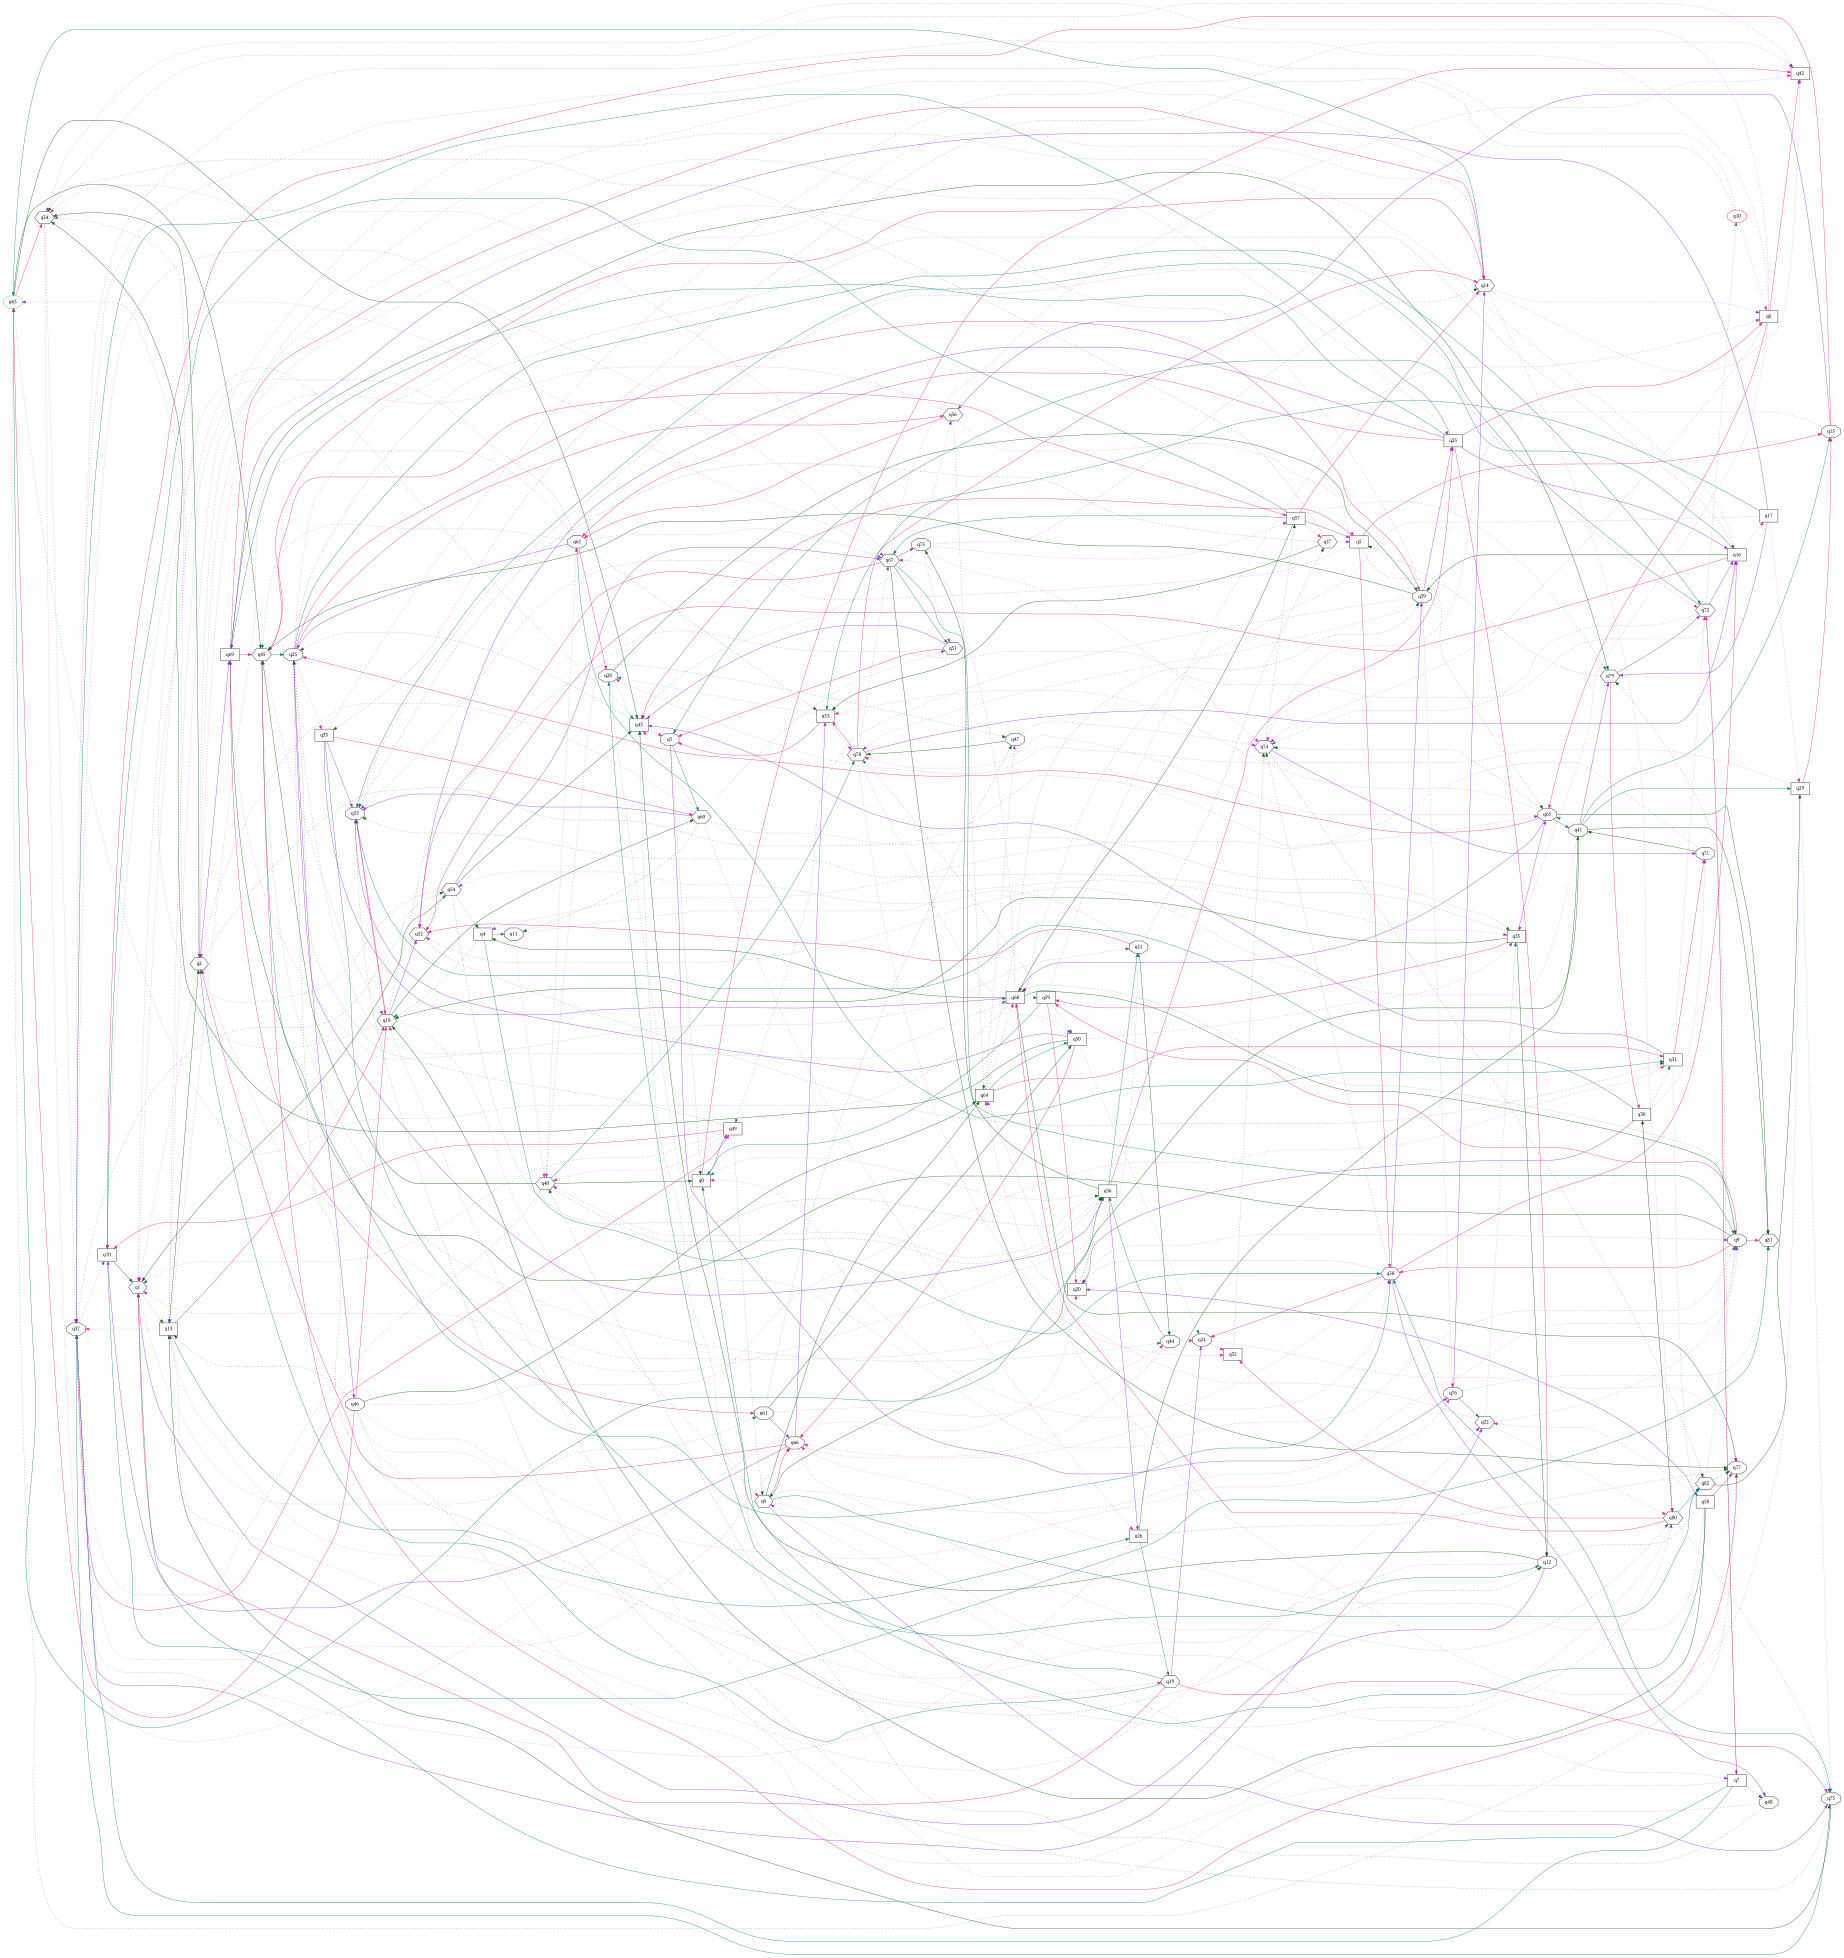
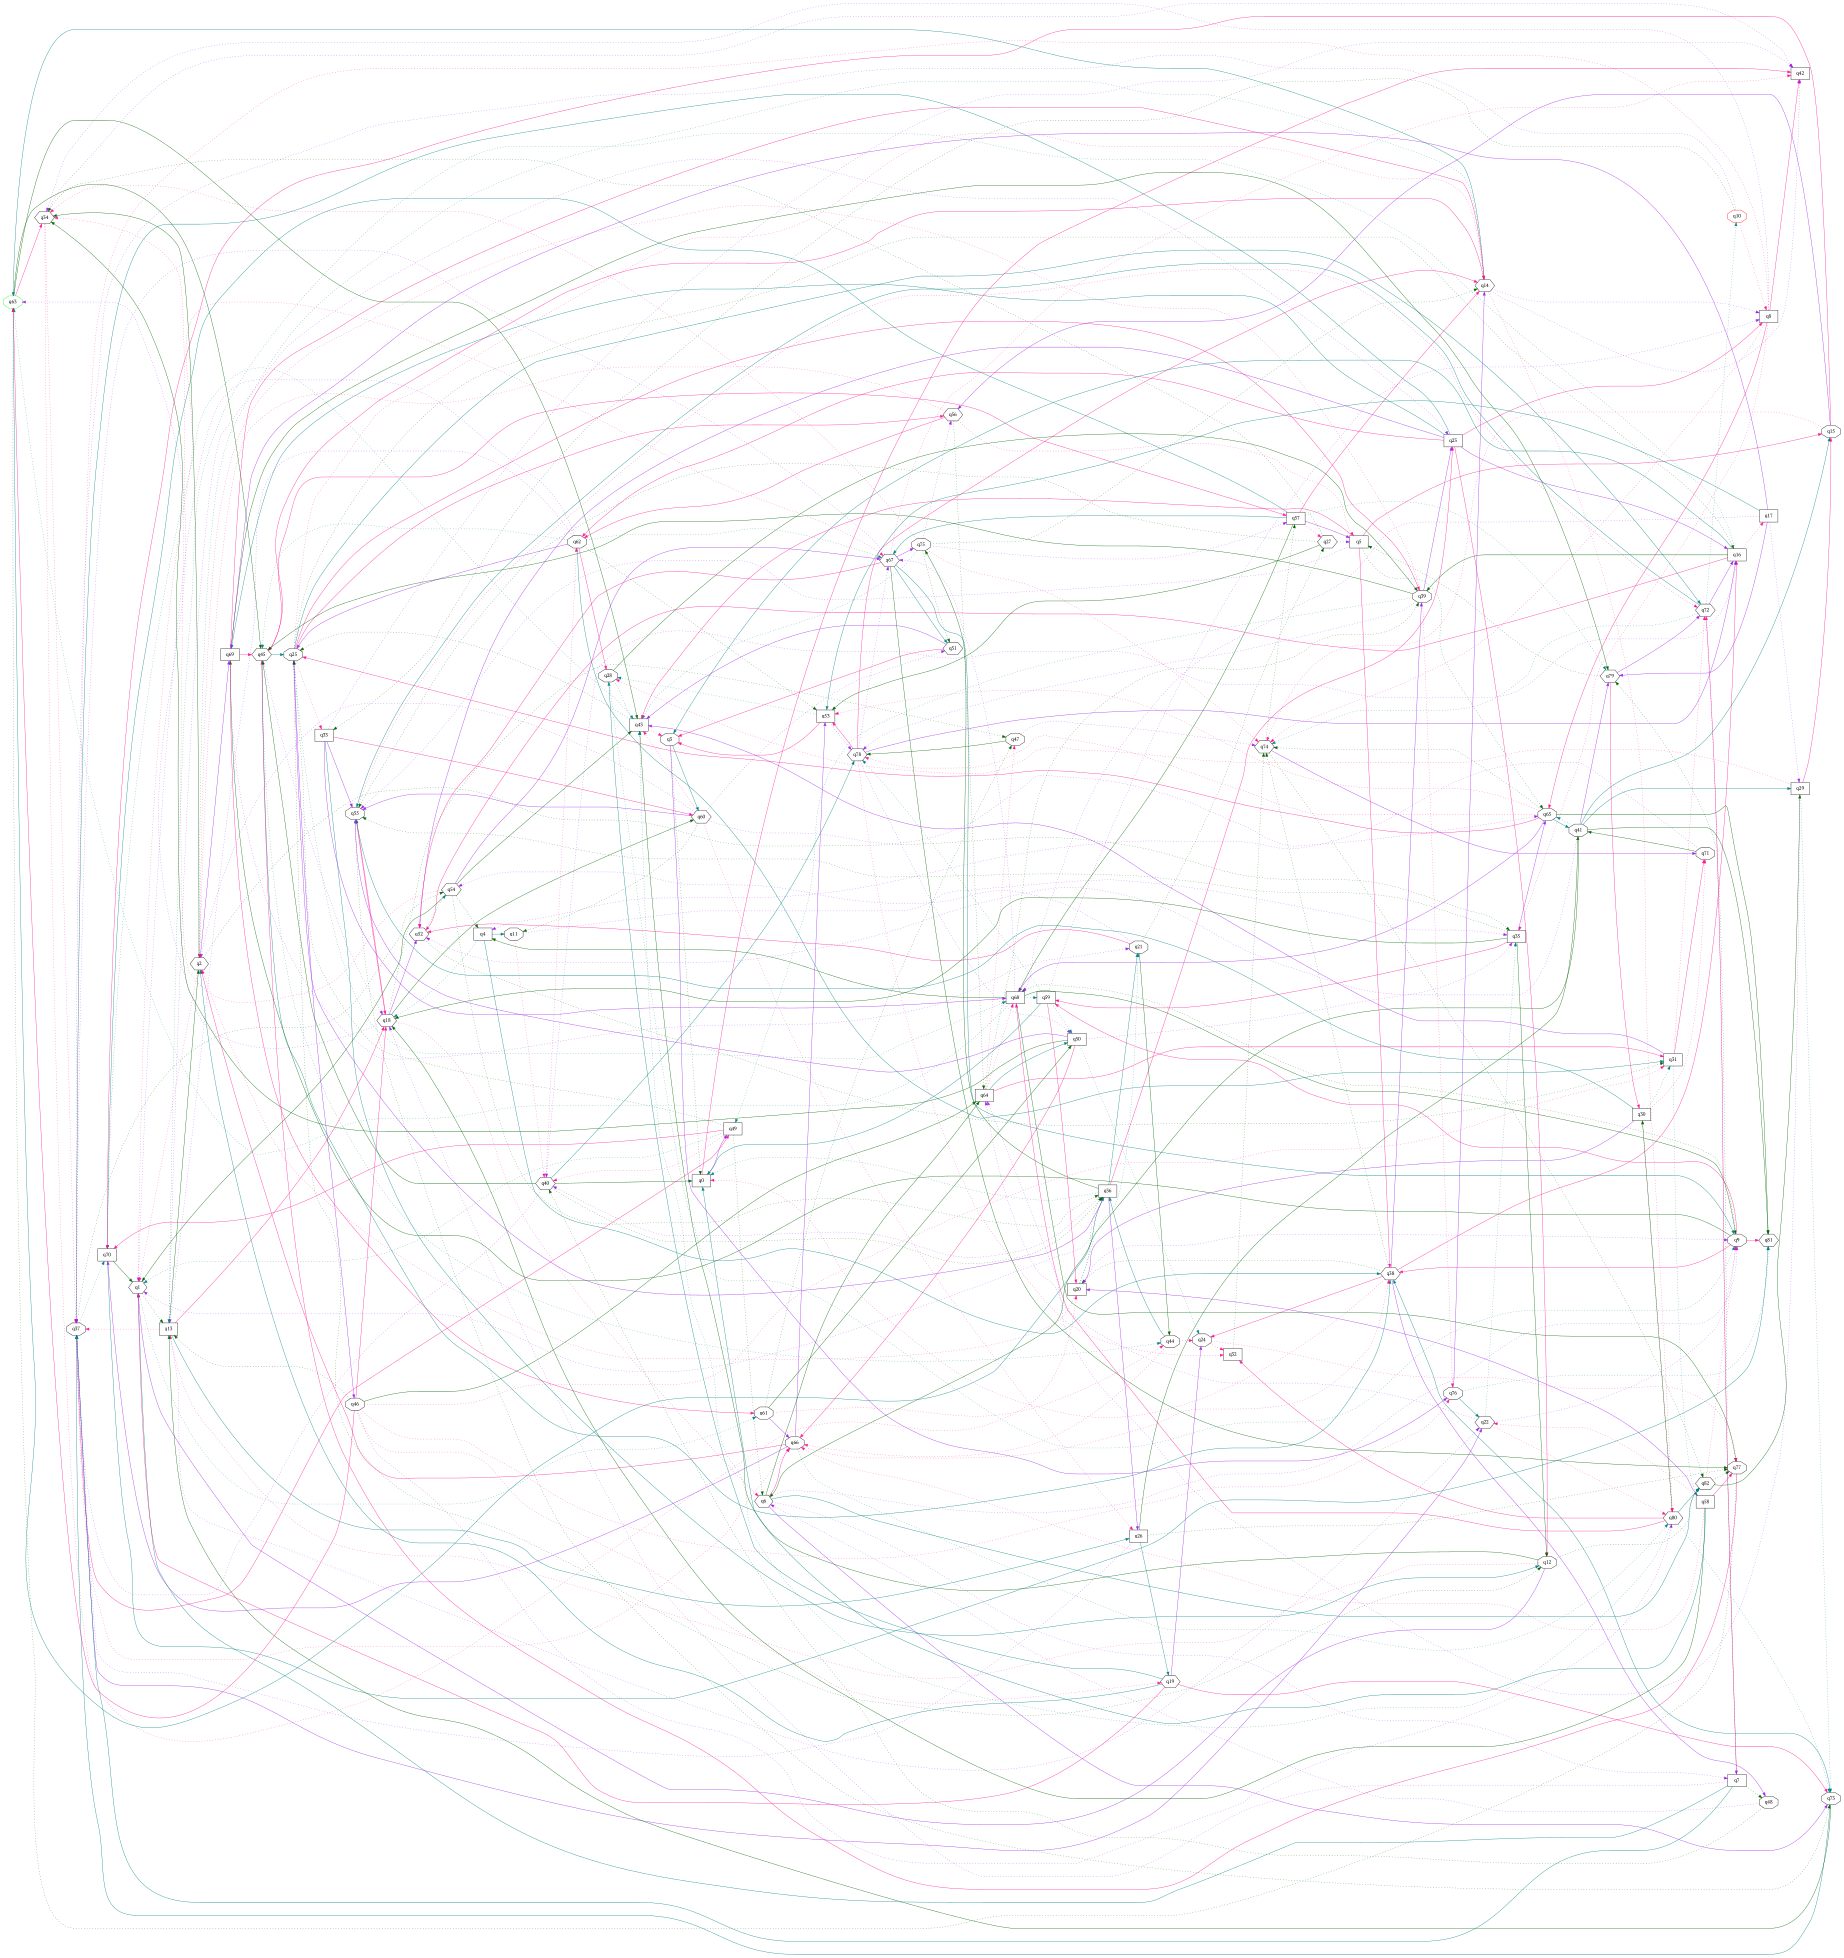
edge "q75" -> "q51": color deeppink -> darkgreen
edge "q63" -> "q77": reversed
